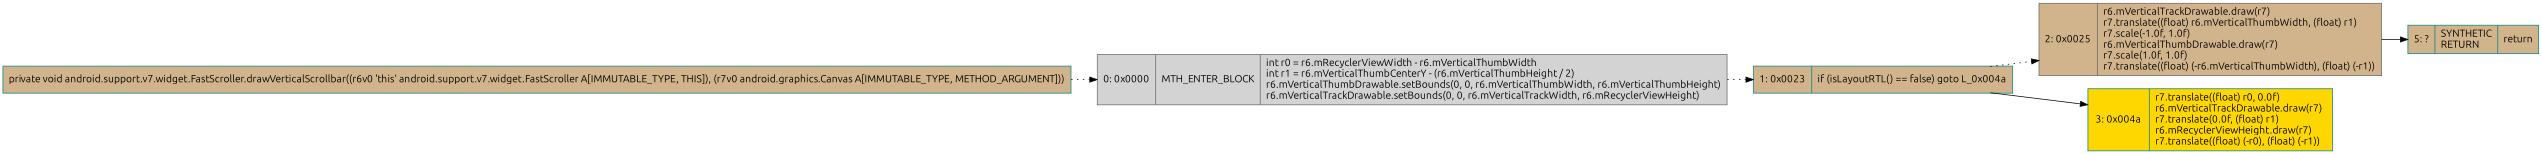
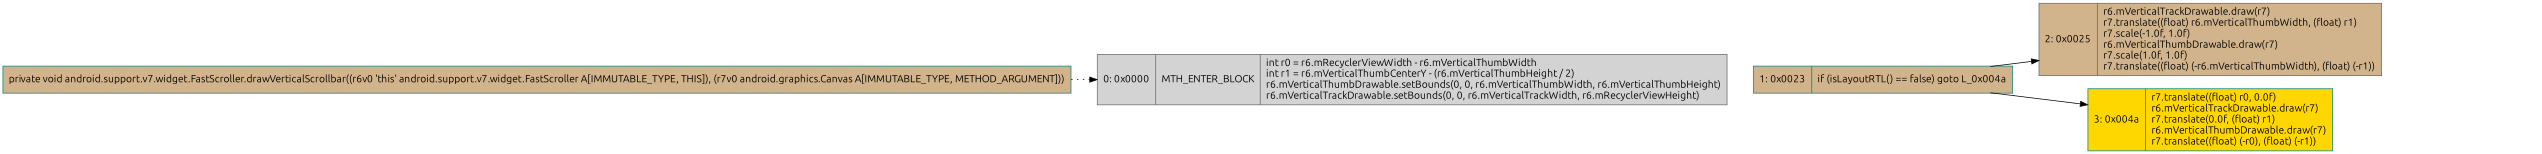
node "5: ?": removed
edge "1: 0x0023" -> "2: 0x0025": style dotted -> solid
edge "0: 0x0000" -> "1: 0x0023": removed
node "3: 0x004a": text "r6.mRecyclerViewHeight.draw(r7)" -> "r6.mVerticalThumbDrawable.draw(r7)"
